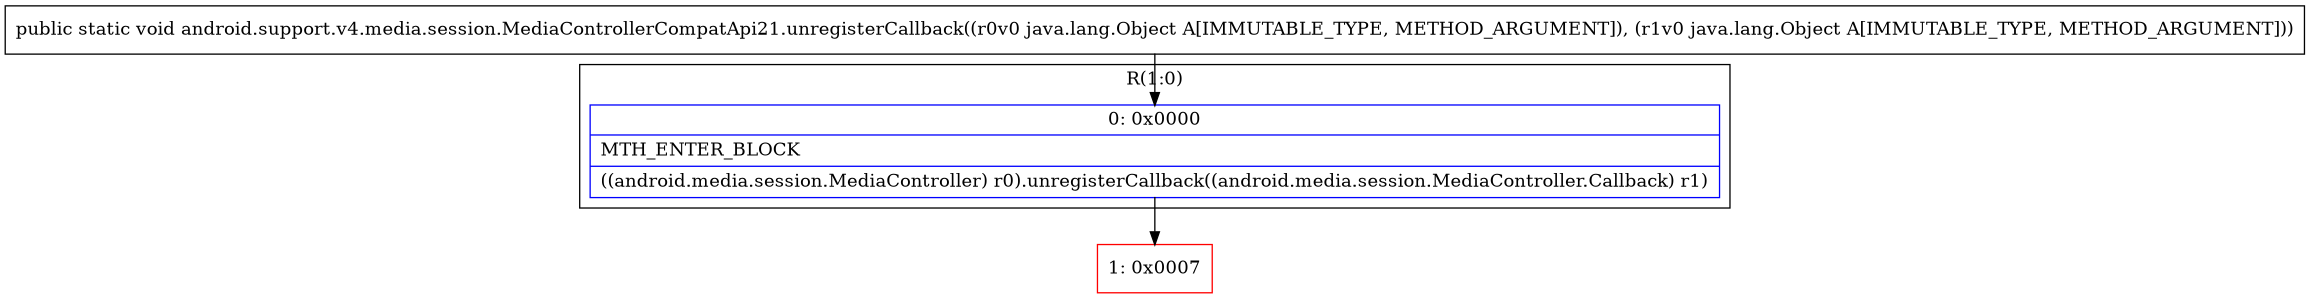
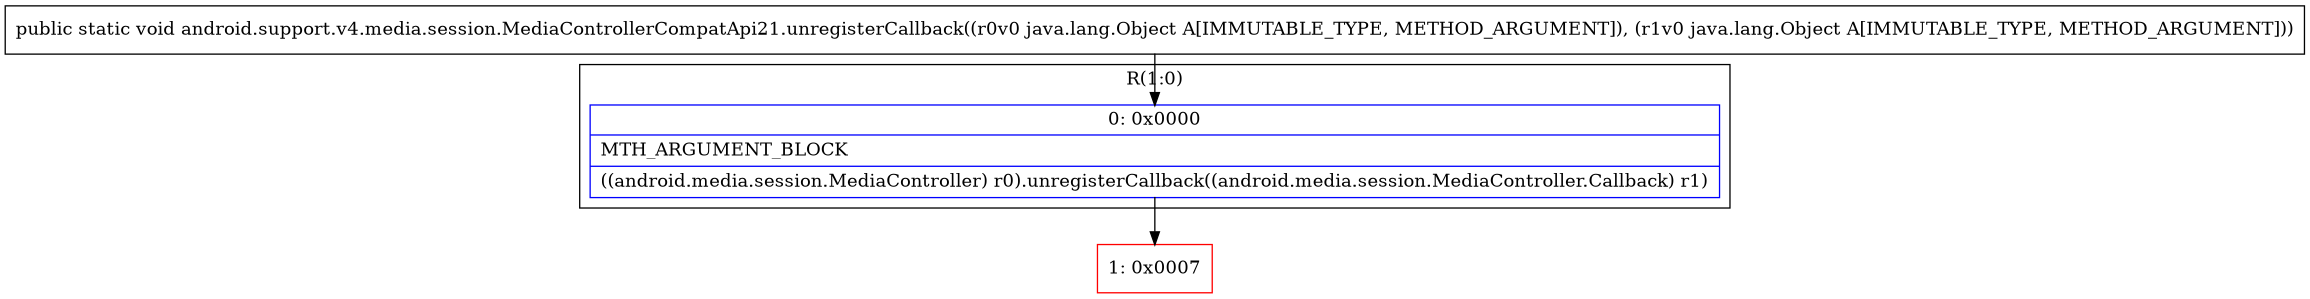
node "0: 0x0000": text "MTH_ENTER_BLOCK" -> "MTH_ARGUMENT_BLOCK"
